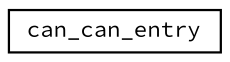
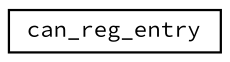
node "can_can_entry": label "can_can_entry" -> "can_reg_entry"
